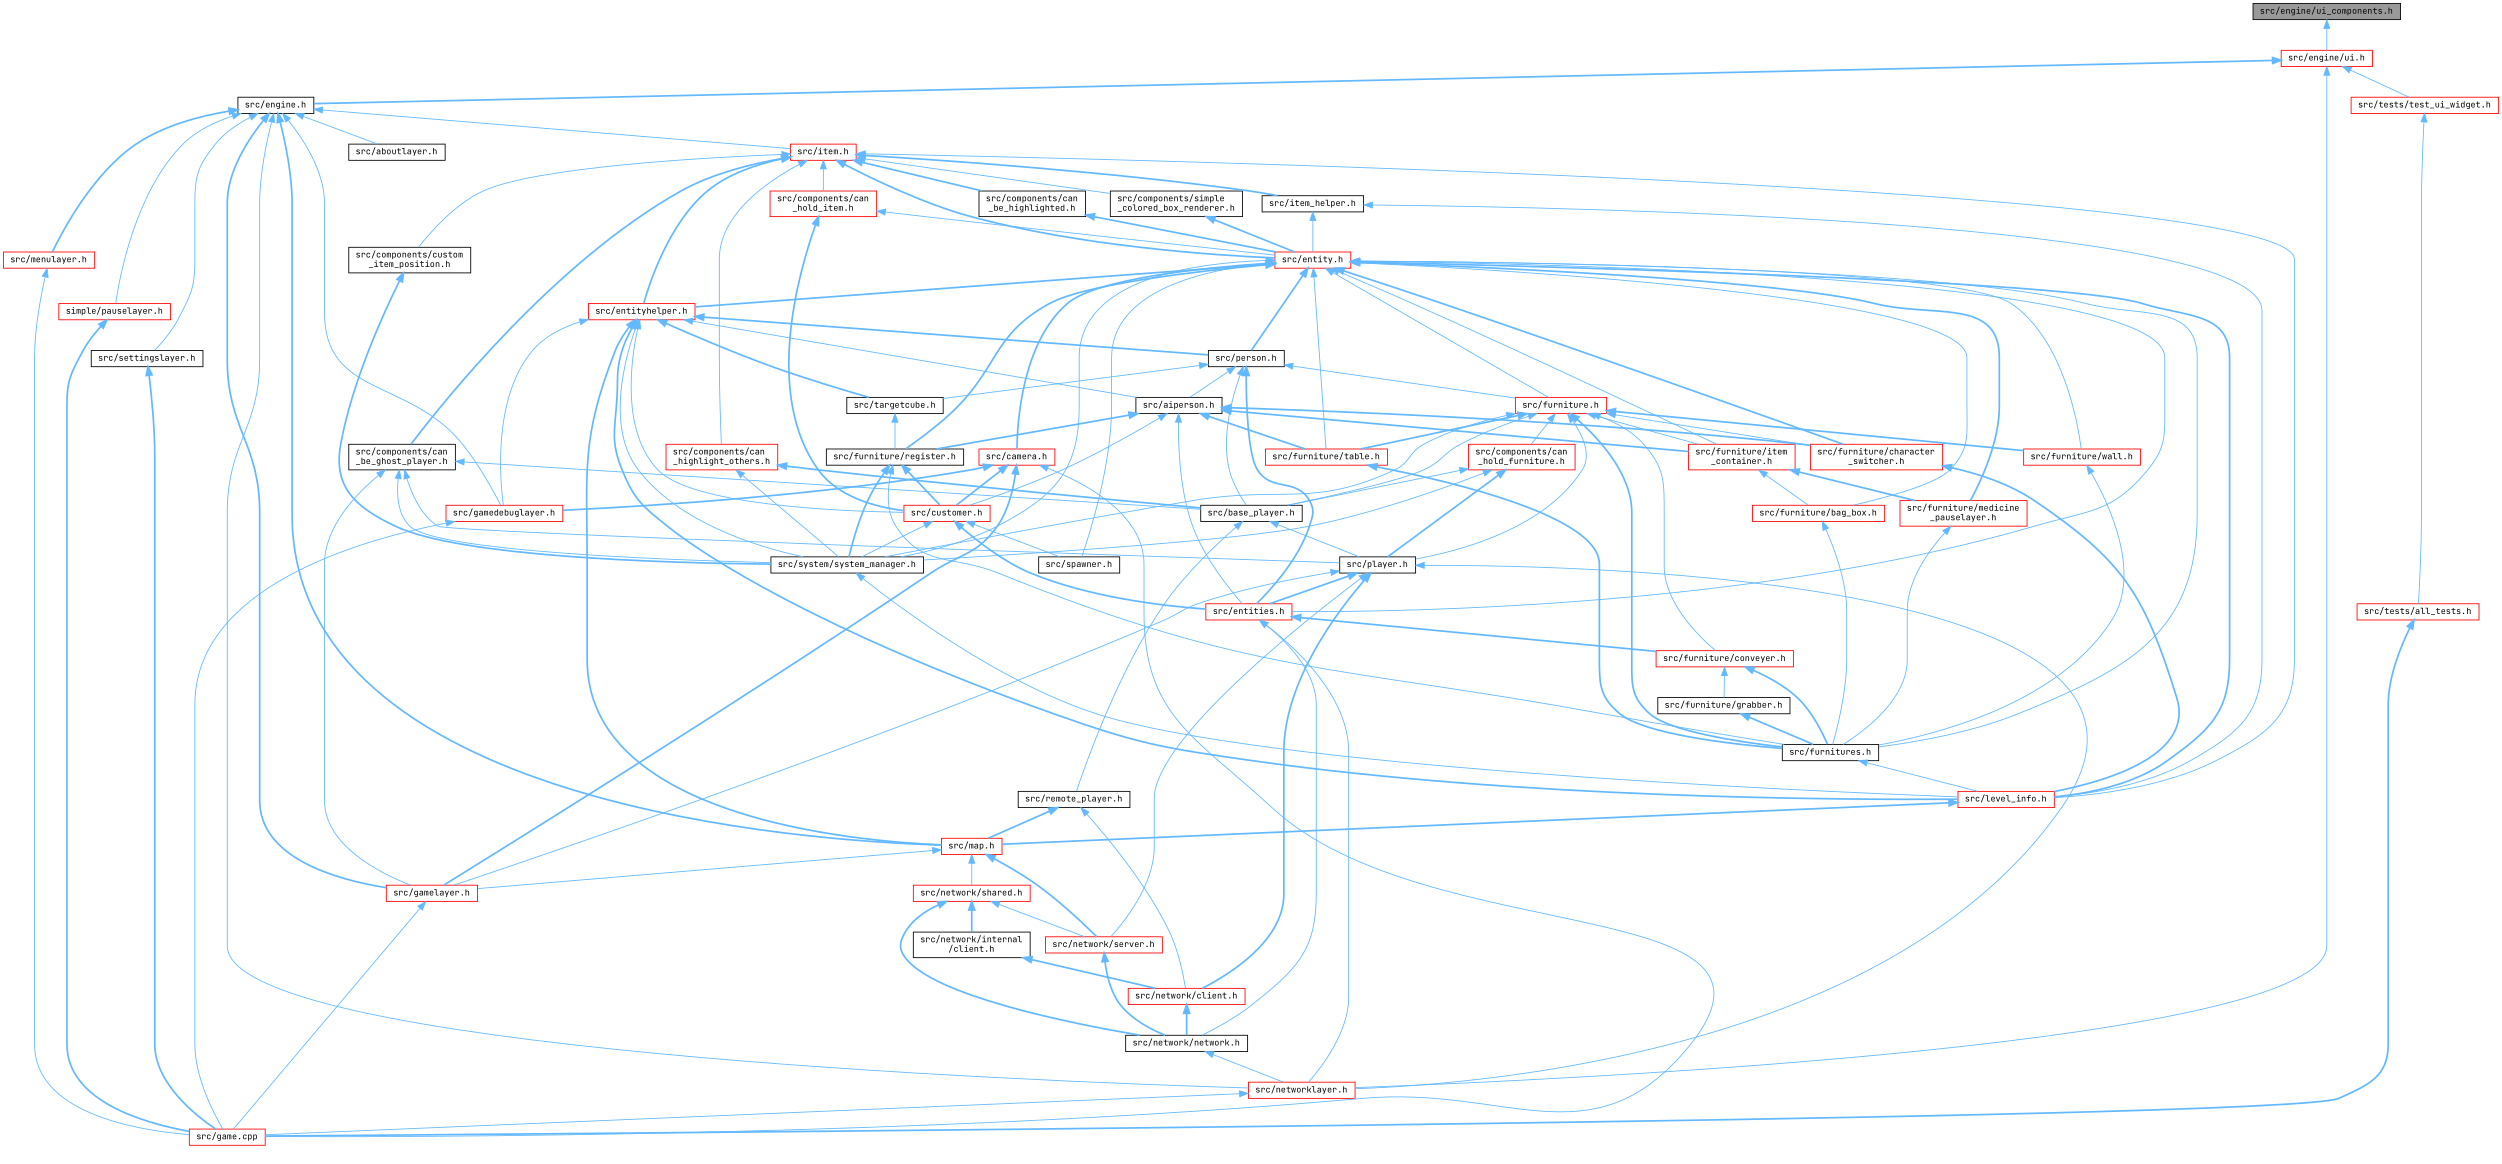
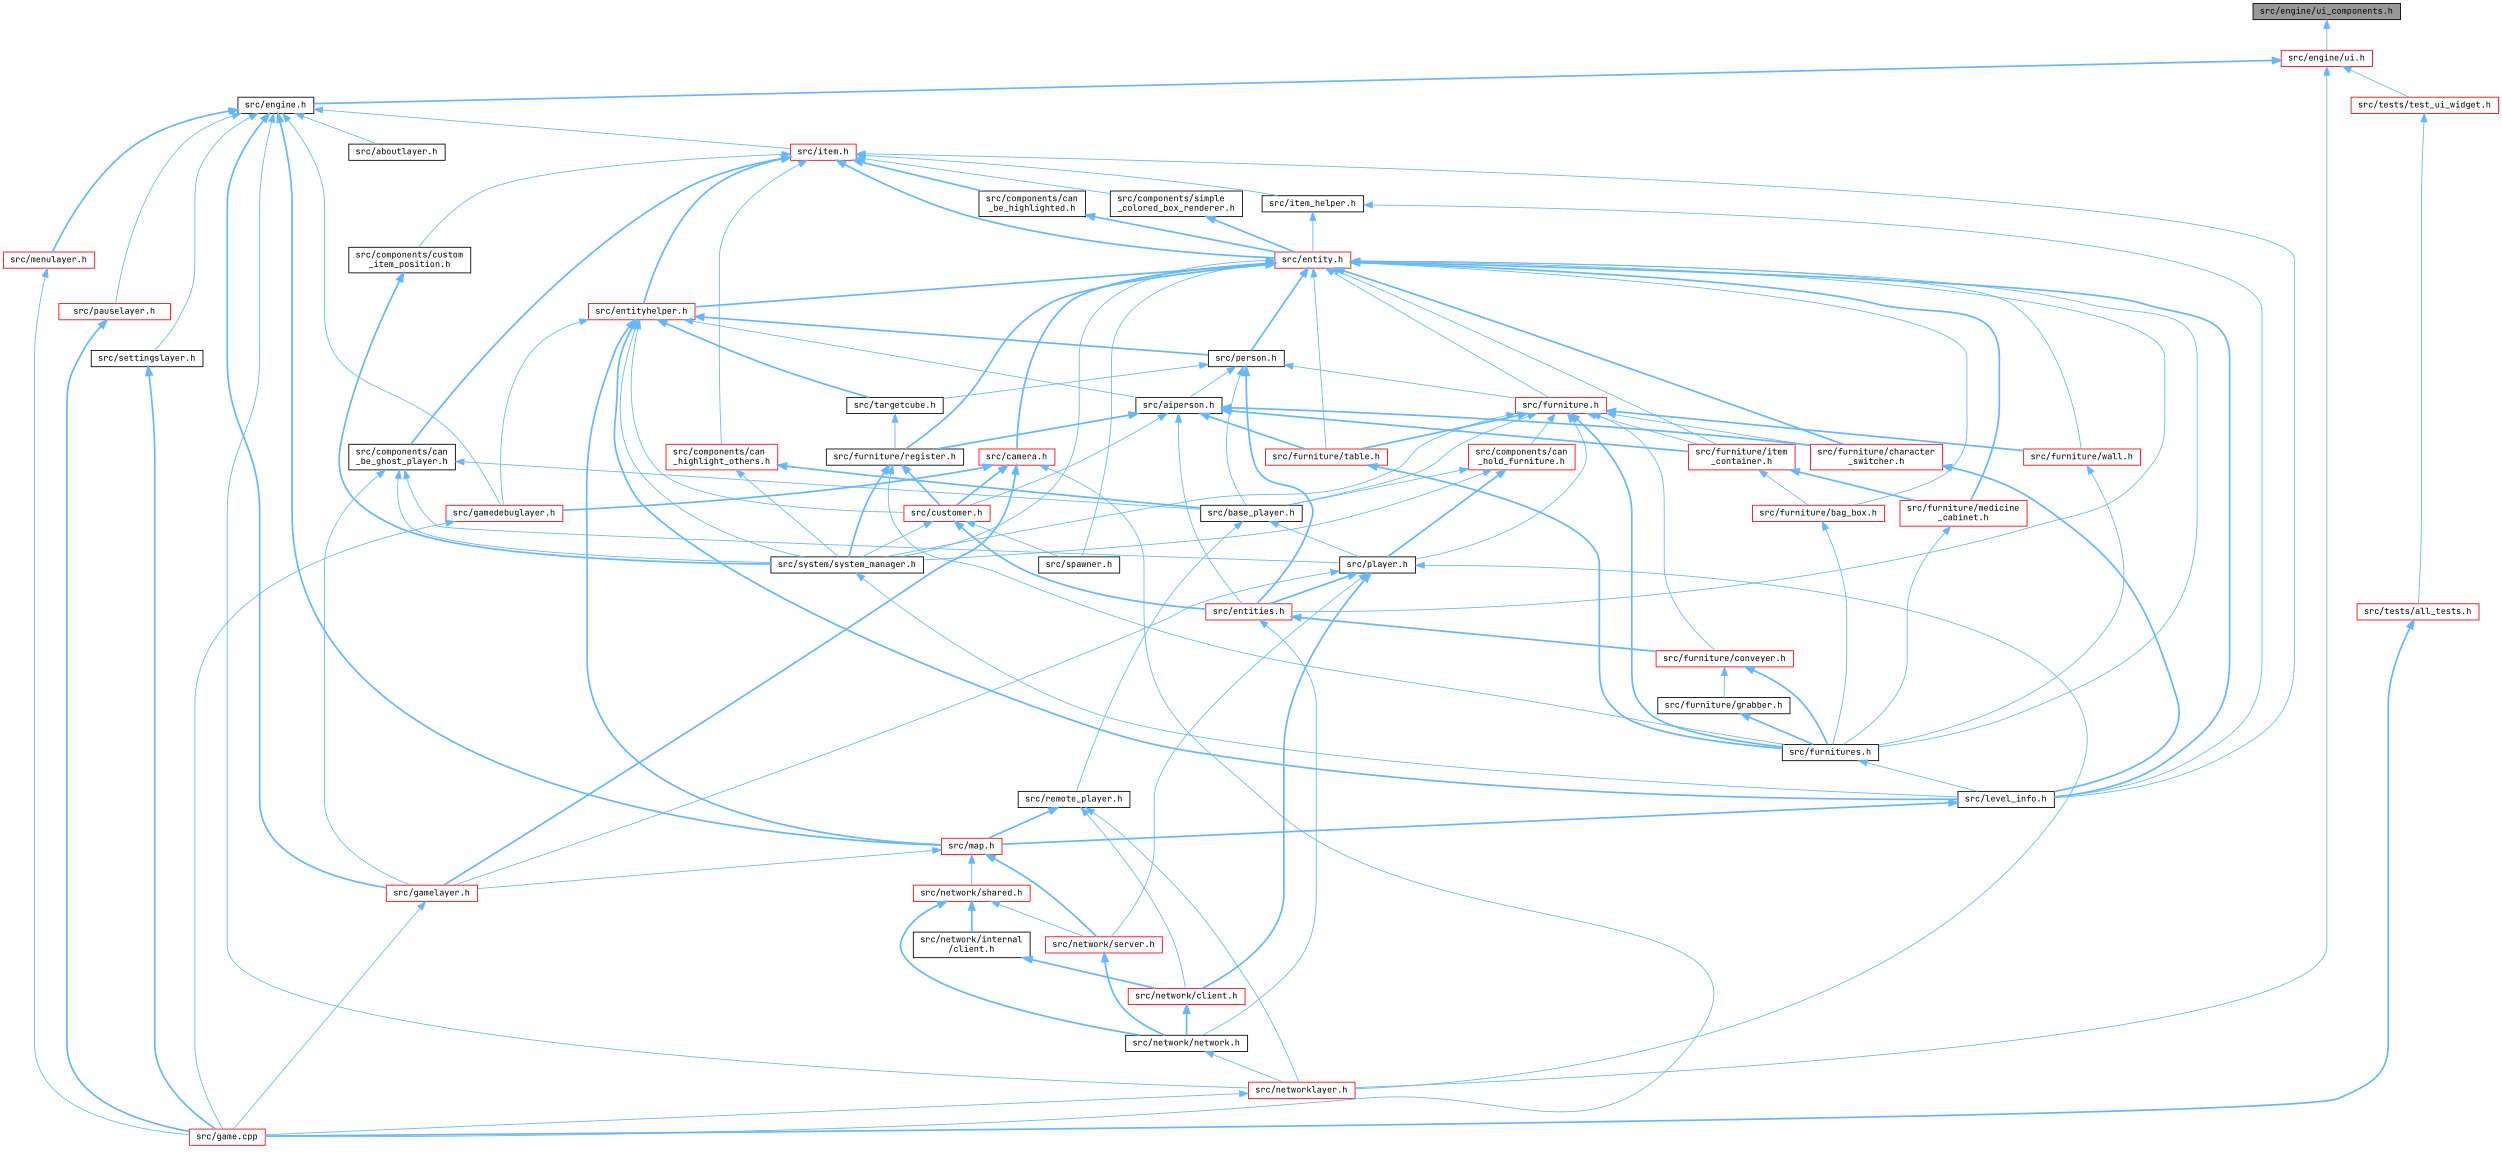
edge "src/item_helper.h" -> "src/item.h": style bold -> solid
node "src/components/can _hold_item.h": removed
node "simple/pauselayer.h": label "simple/pauselayer.h" -> "src/pauselayer.h"
node "src/furniture/medicine _pauselayer.h": label "src/furniture/medicine _pauselayer.h" -> "src/furniture/medicine _cabinet.h"
node "src/level_info.h": color red -> black
edge "src/networklayer.h" -> "src/entities.h": now "src/networklayer.h" -> "src/remote_player.h"
